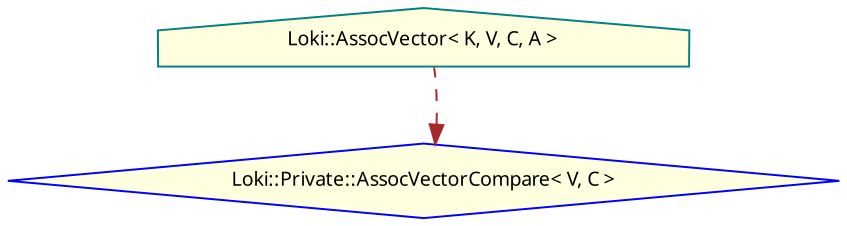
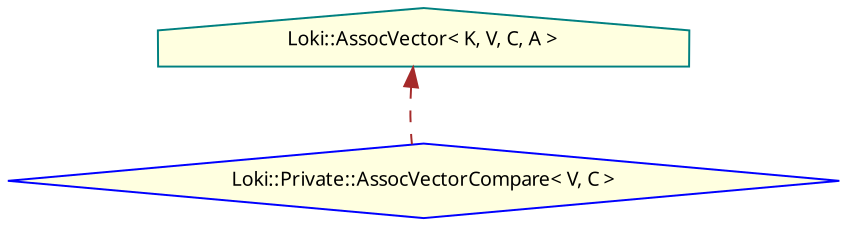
edge "Loki::AssocVector< K, V, C, A >" -> "Loki::Private::AssocVectorCompare< V, C >": reversed
